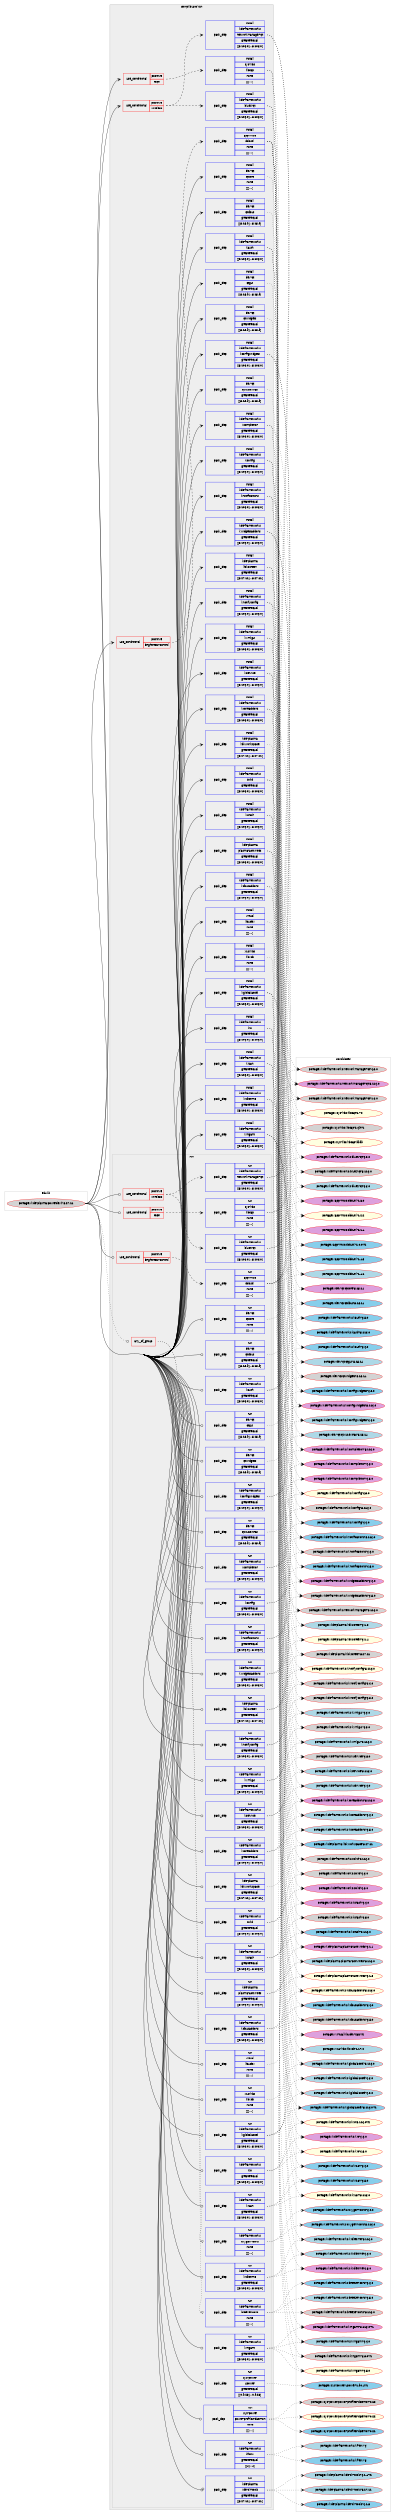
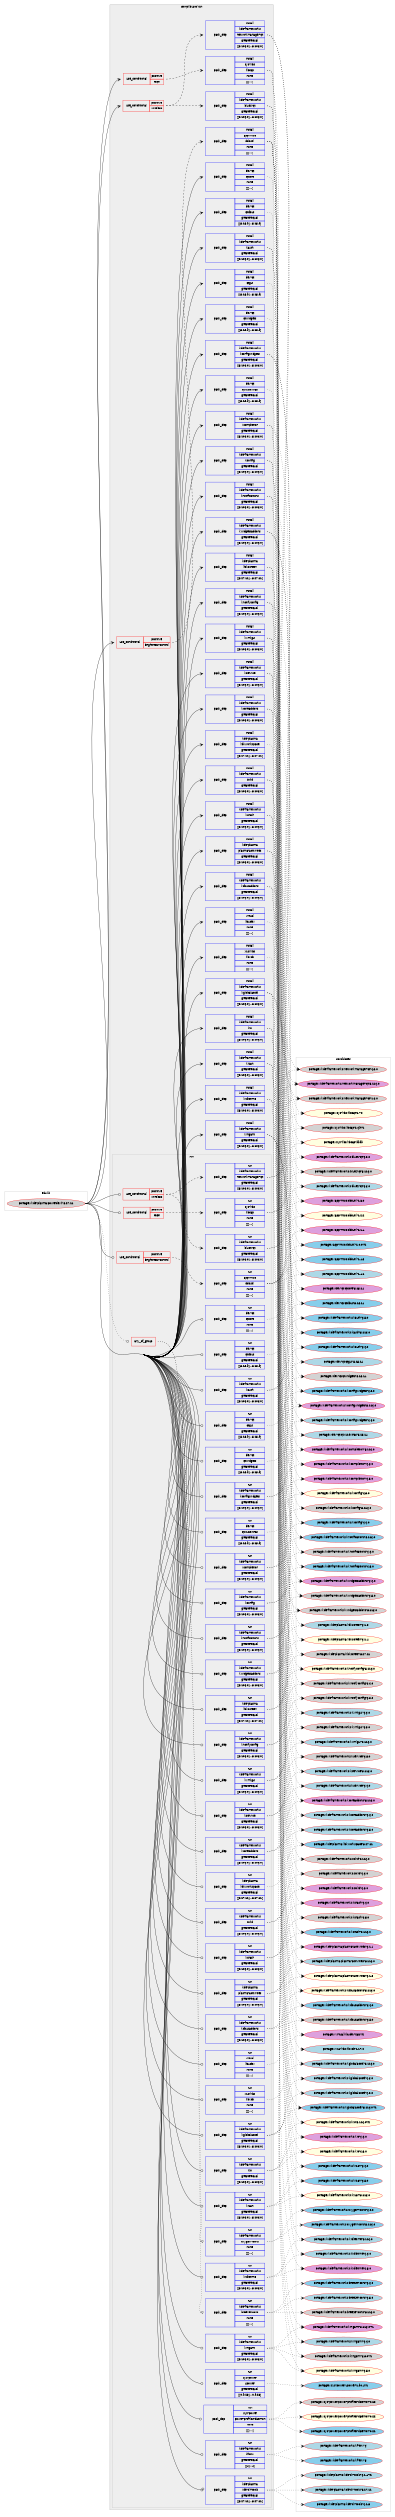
node "portage://kde-frameworks/networkmanager-5.116.0": label "portage://kde-frameworks/networkmanager-5.116.0" -> "portage://kde-frameworks/kwidgetsaddons-5.116.0"
